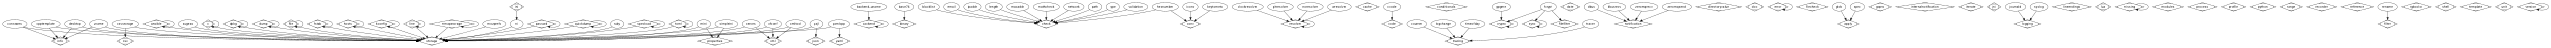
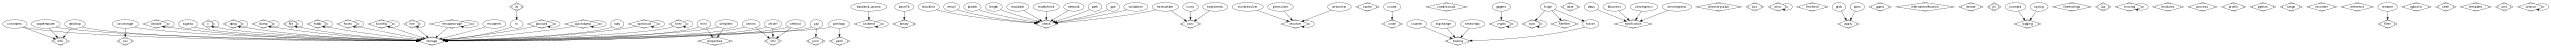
node "noresolver": removed
edge "fcrypt" -> "crypto": now "fcrypt" -> "tracer"
node "uname": removed
